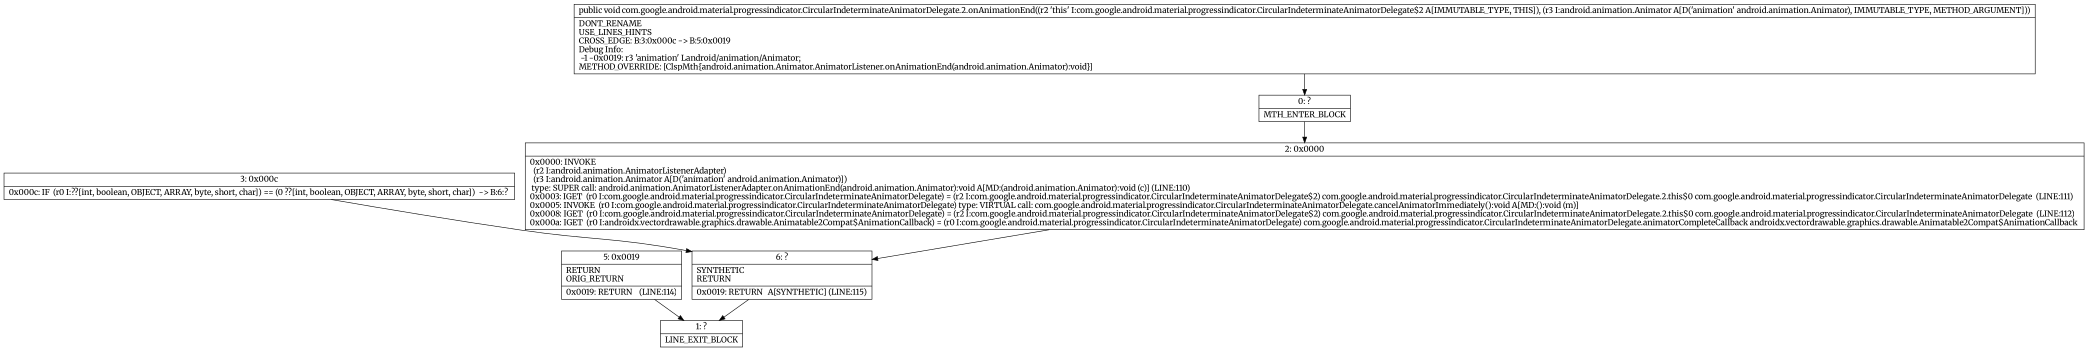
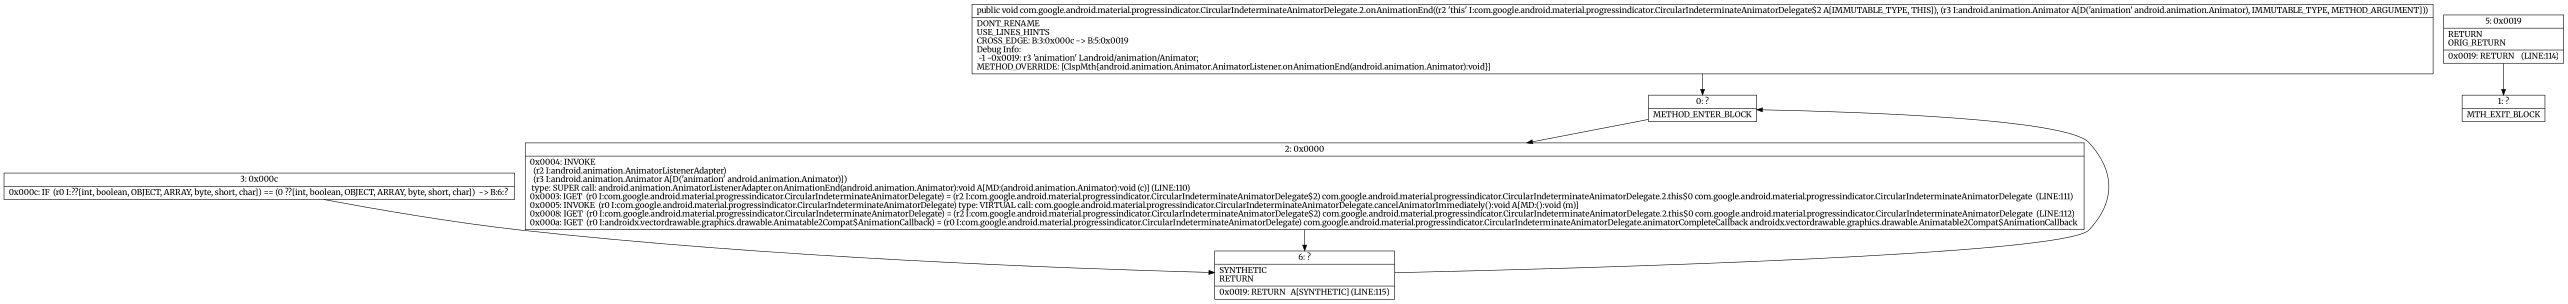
node "0: ?": text "MTH_ENTER_BLOCK" -> "METHOD_ENTER_BLOCK"
node "2: 0x0000": text "0x0000: INVOKE" -> "0x0004: INVOKE"
edge "6: ?" -> "1: ?": now "6: ?" -> "0: ?"
node "1: ?": text "LINE_EXIT_BLOCK" -> "MTH_EXIT_BLOCK"
